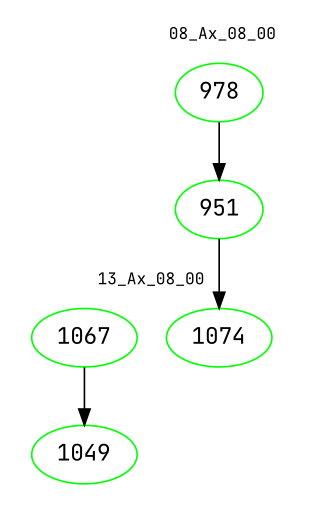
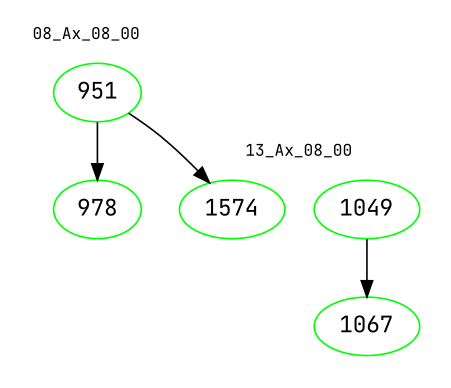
edge "978" -> "951": reversed
node "1074": label "1074" -> "1574"
edge "1067" -> "1049": reversed
